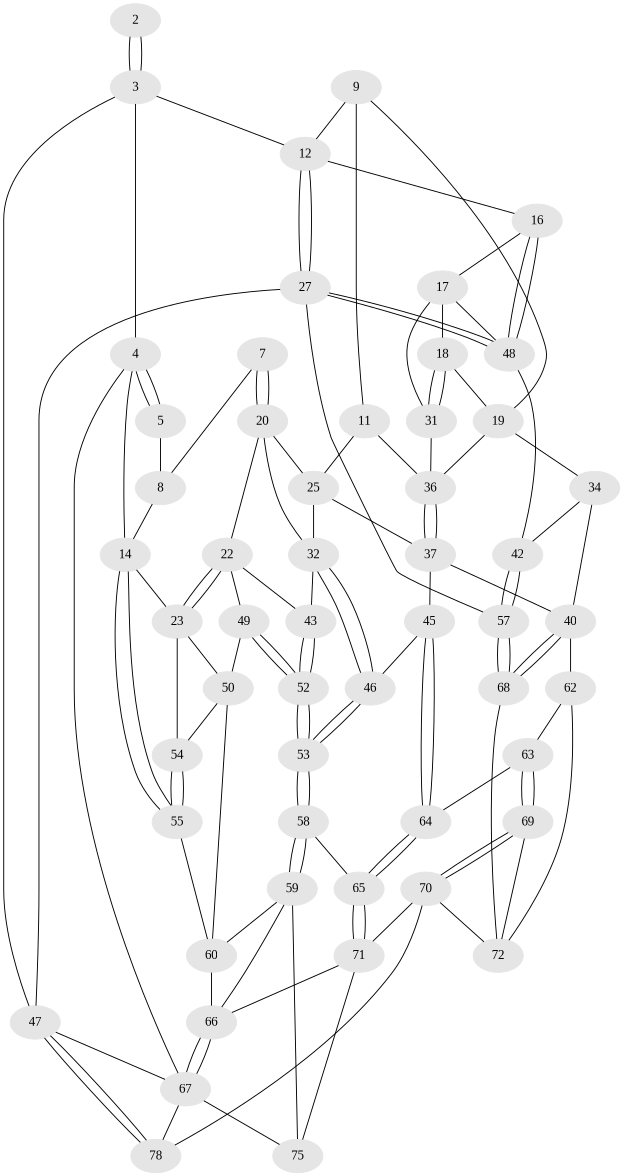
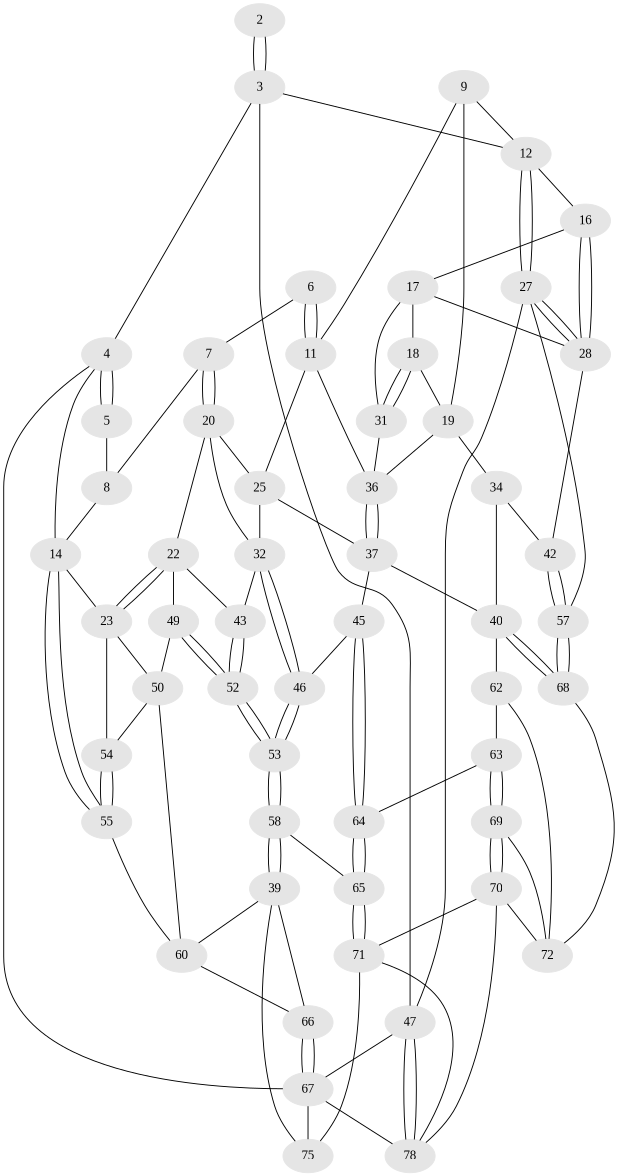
node "6": added
node "48": label "48" -> "28"
node "59": label "59" -> "39"
edge "71" -- "66": now "71" -- "78"
